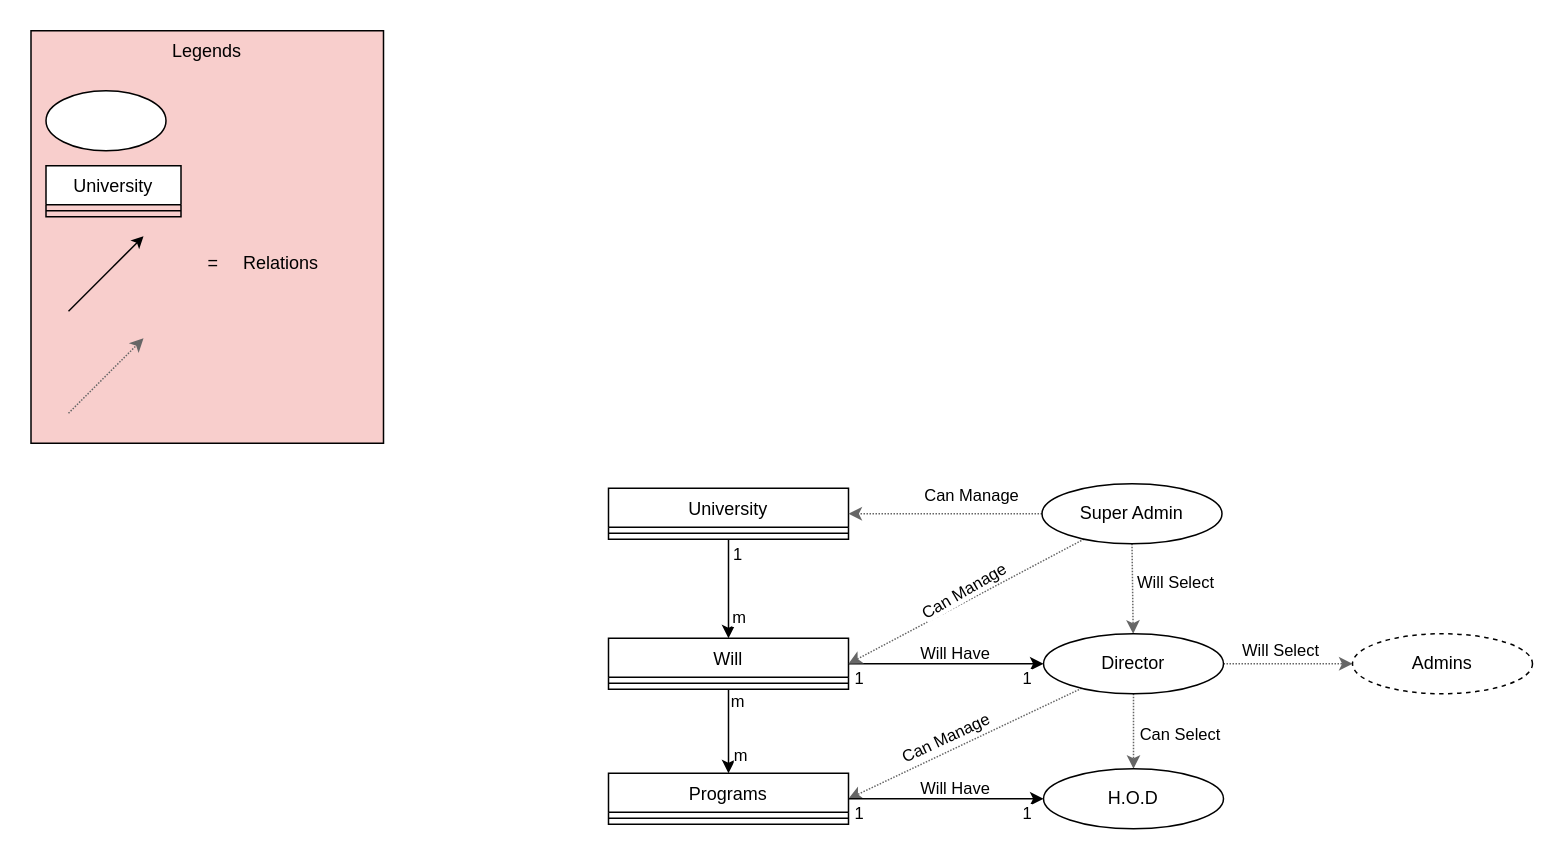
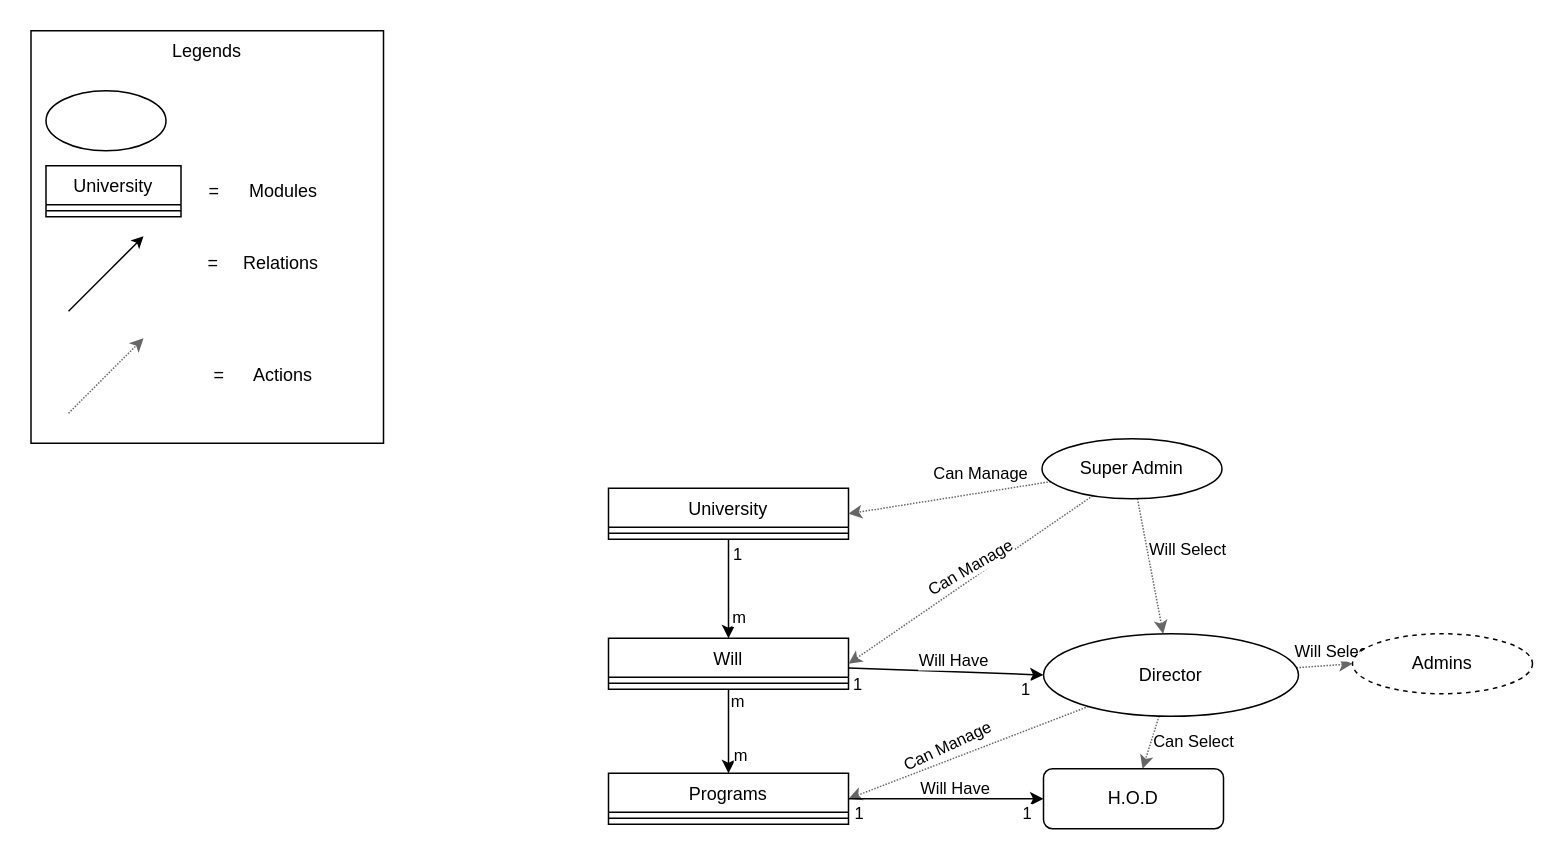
node "= Modules": added
node "Legends": fillcolor #f8cecc -> #ffffff
node "= Actions": added
node "Super Admin": moved (1132, 514) -> (1132, 469)
node "Director": size 180x60 -> 255x83
node "H.O.D": shape ellipse -> rounded rectangle
